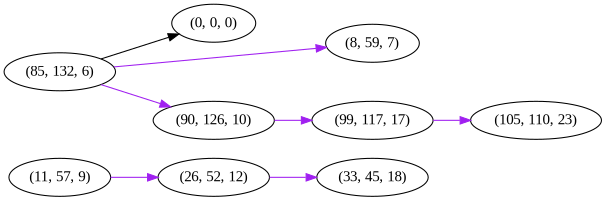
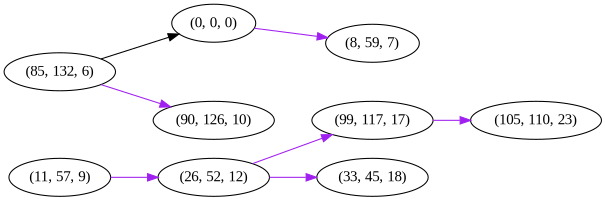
edge "(85, 132, 6)" -> "(8, 59, 7)": now "(0, 0, 0)" -> "(8, 59, 7)"
edge "(90, 126, 10)" -> "(99, 117, 17)": now "(26, 52, 12)" -> "(99, 117, 17)"
